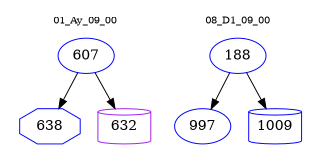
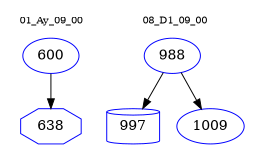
node "607": label "607" -> "600"
node "188": label "188" -> "988"
node "632": removed
node "997": shape ellipse -> cylinder
node "1009": shape cylinder -> ellipse
